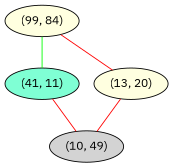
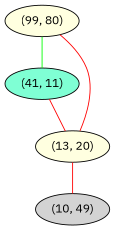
node "(99, 84)": label "(99, 84)" -> "(99, 80)"
edge "(41, 11)" -- "(10, 49)": now "(41, 11)" -- "(13, 20)"
